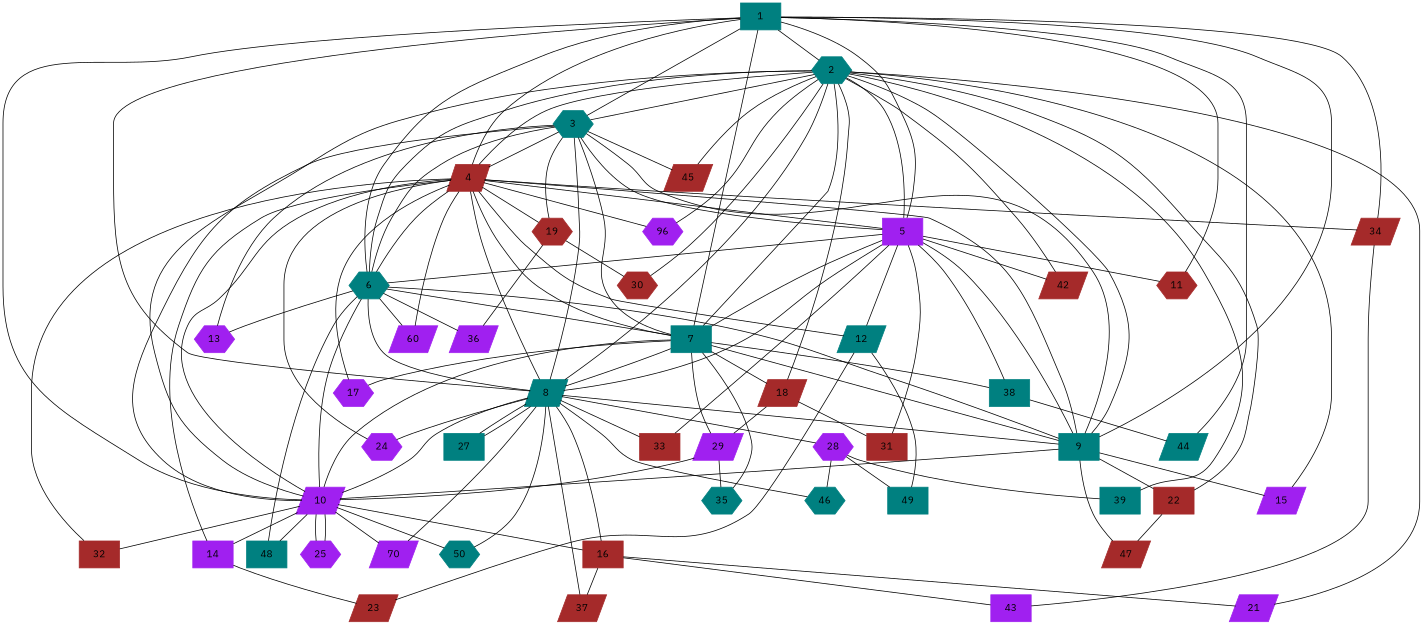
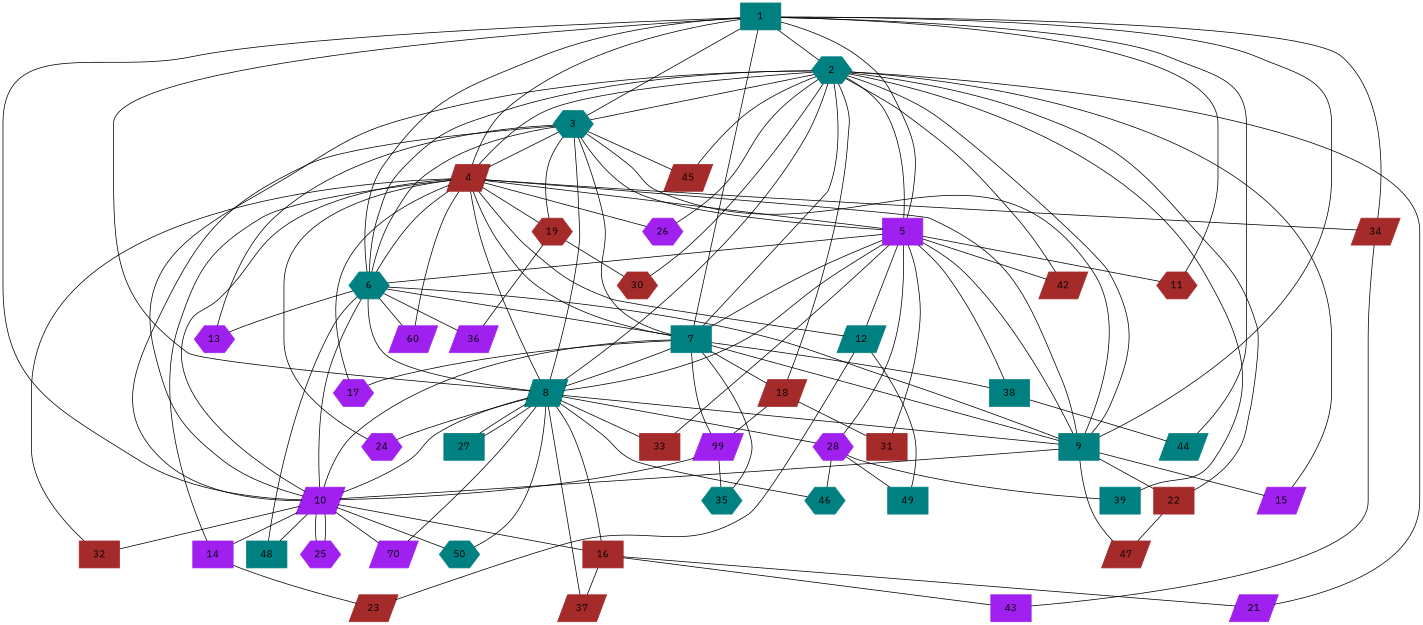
node "96": label "96" -> "26"
edge "5" -- "28": added
node "29": label "29" -> "99"
